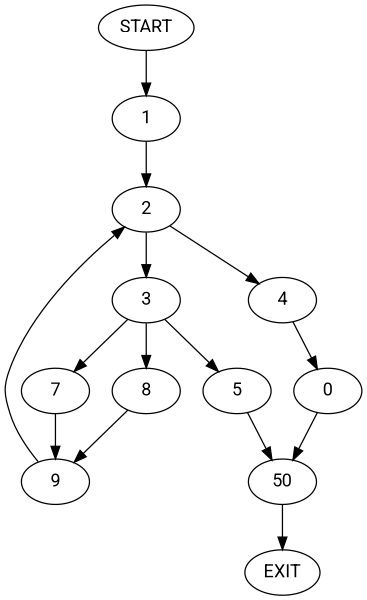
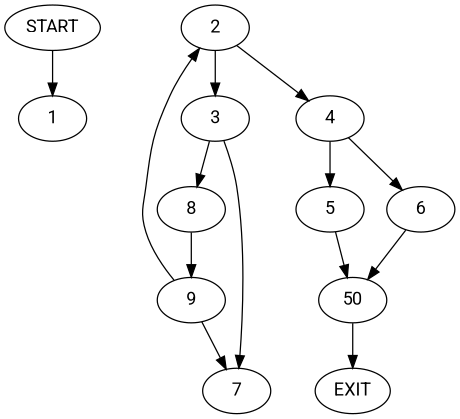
edge "1" -> "2": removed
edge "3" -> "5": now "4" -> "5"
node "0": label "0" -> "6"
edge "7" -> "9": reversed
